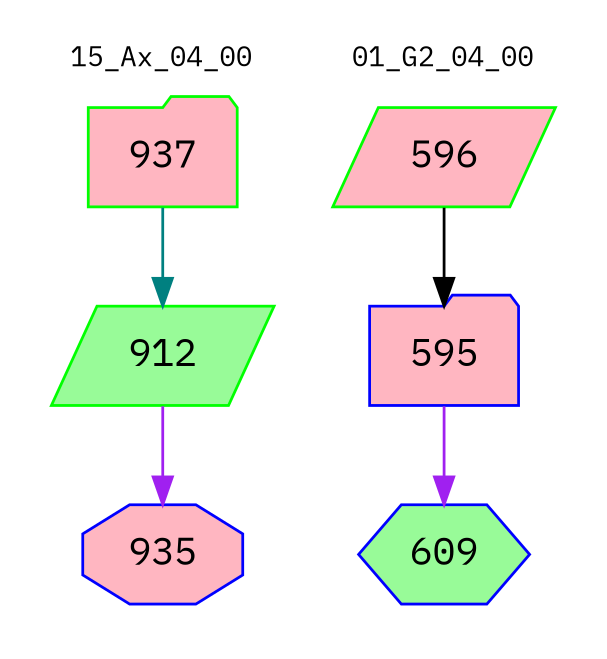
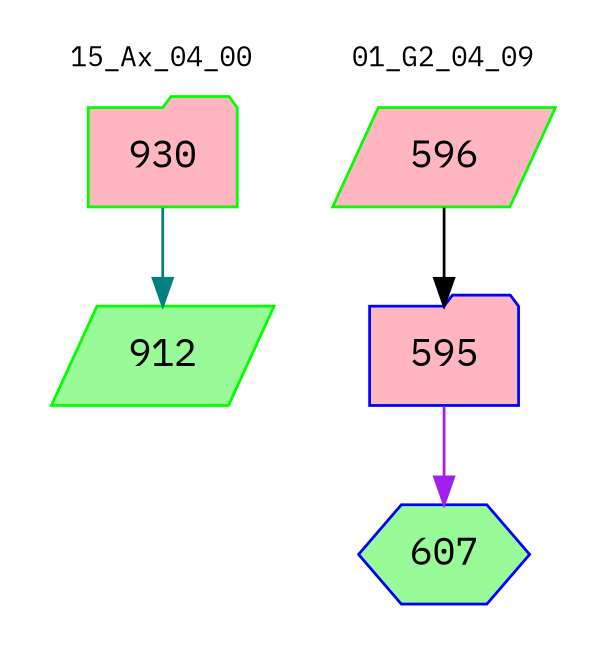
cluster "01_G2_04_00": label "01_G2_04_00" -> "01_G2_04_09"
node "937": label "937" -> "930"
node "935": removed
node "609": label "609" -> "607"
